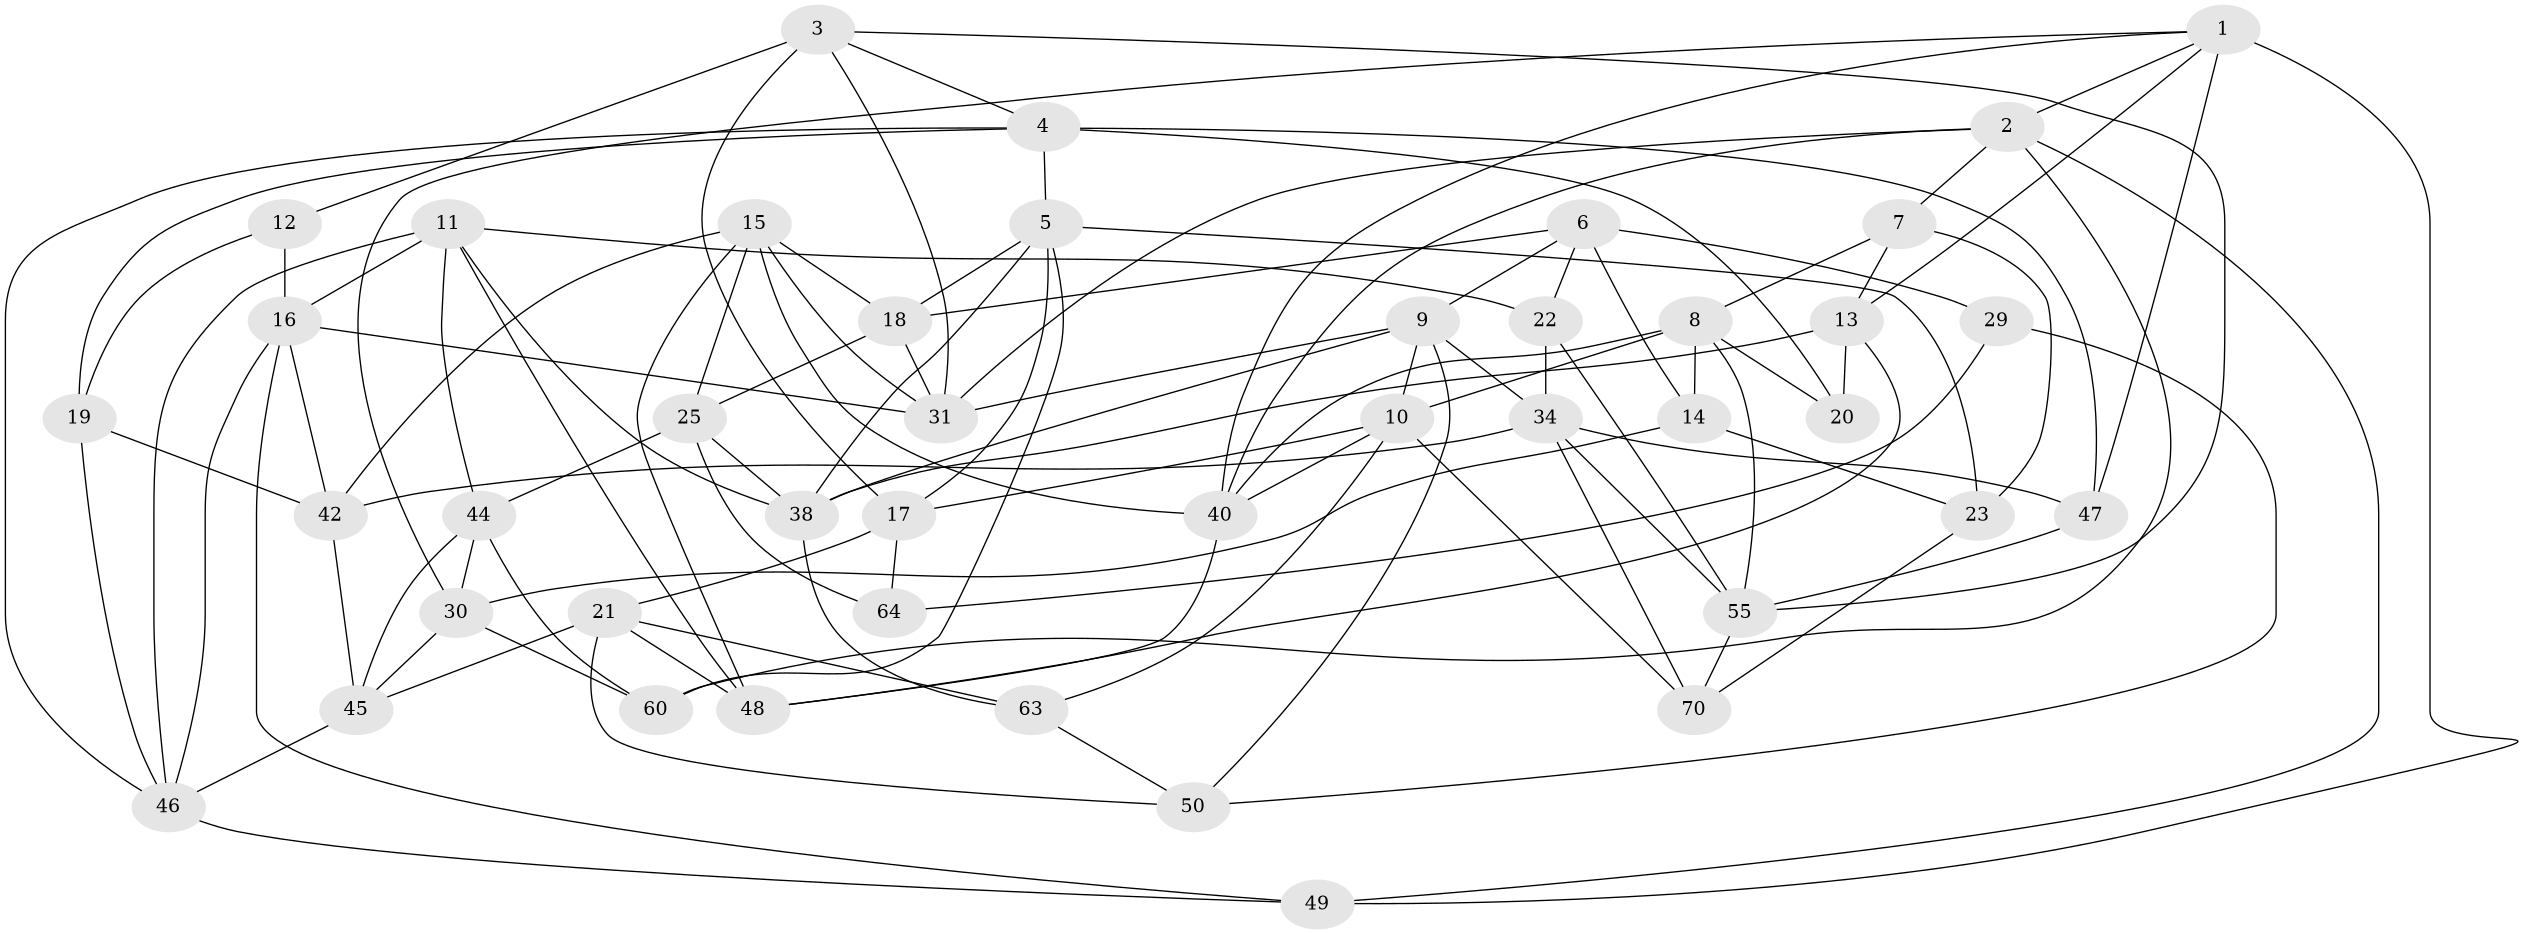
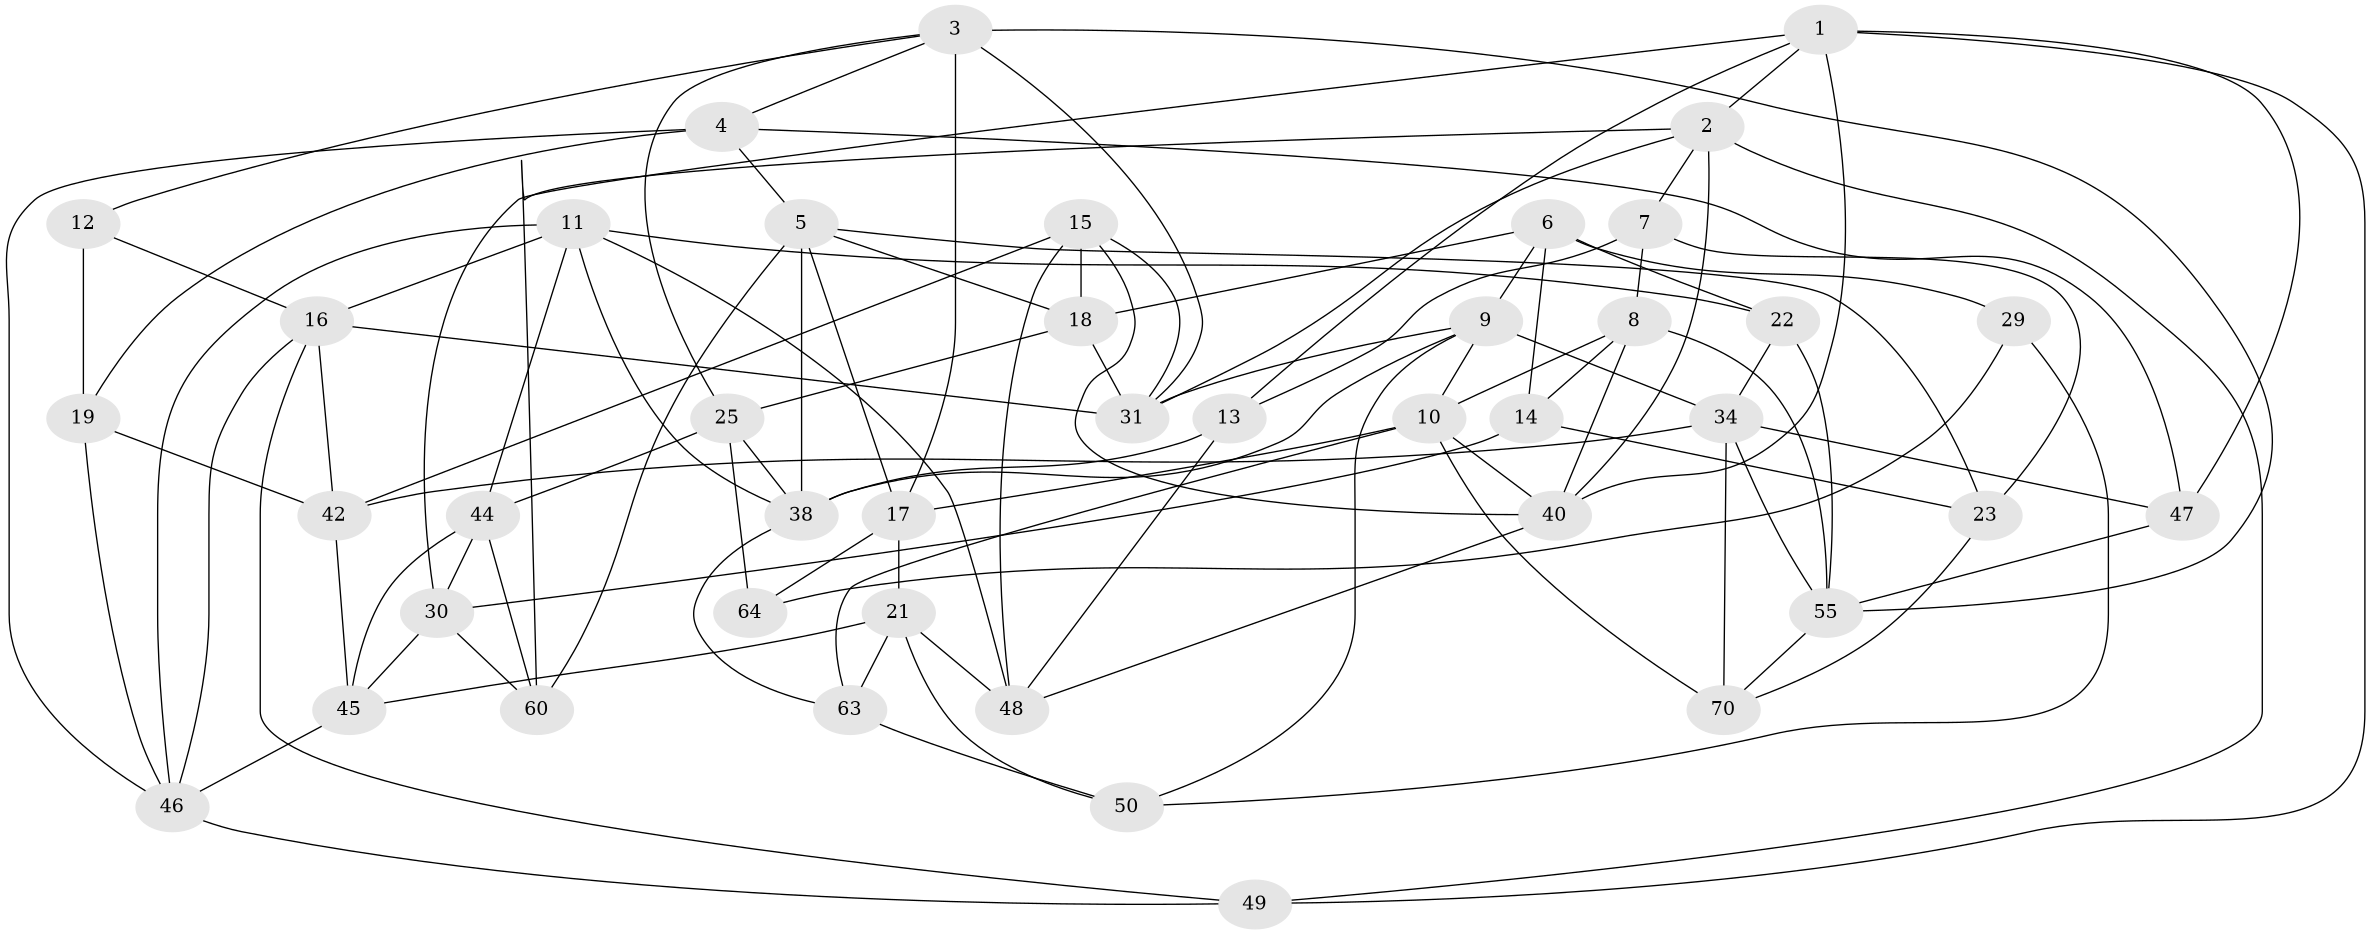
edge "15" -- "25": now "3" -- "25"
node "20": removed
